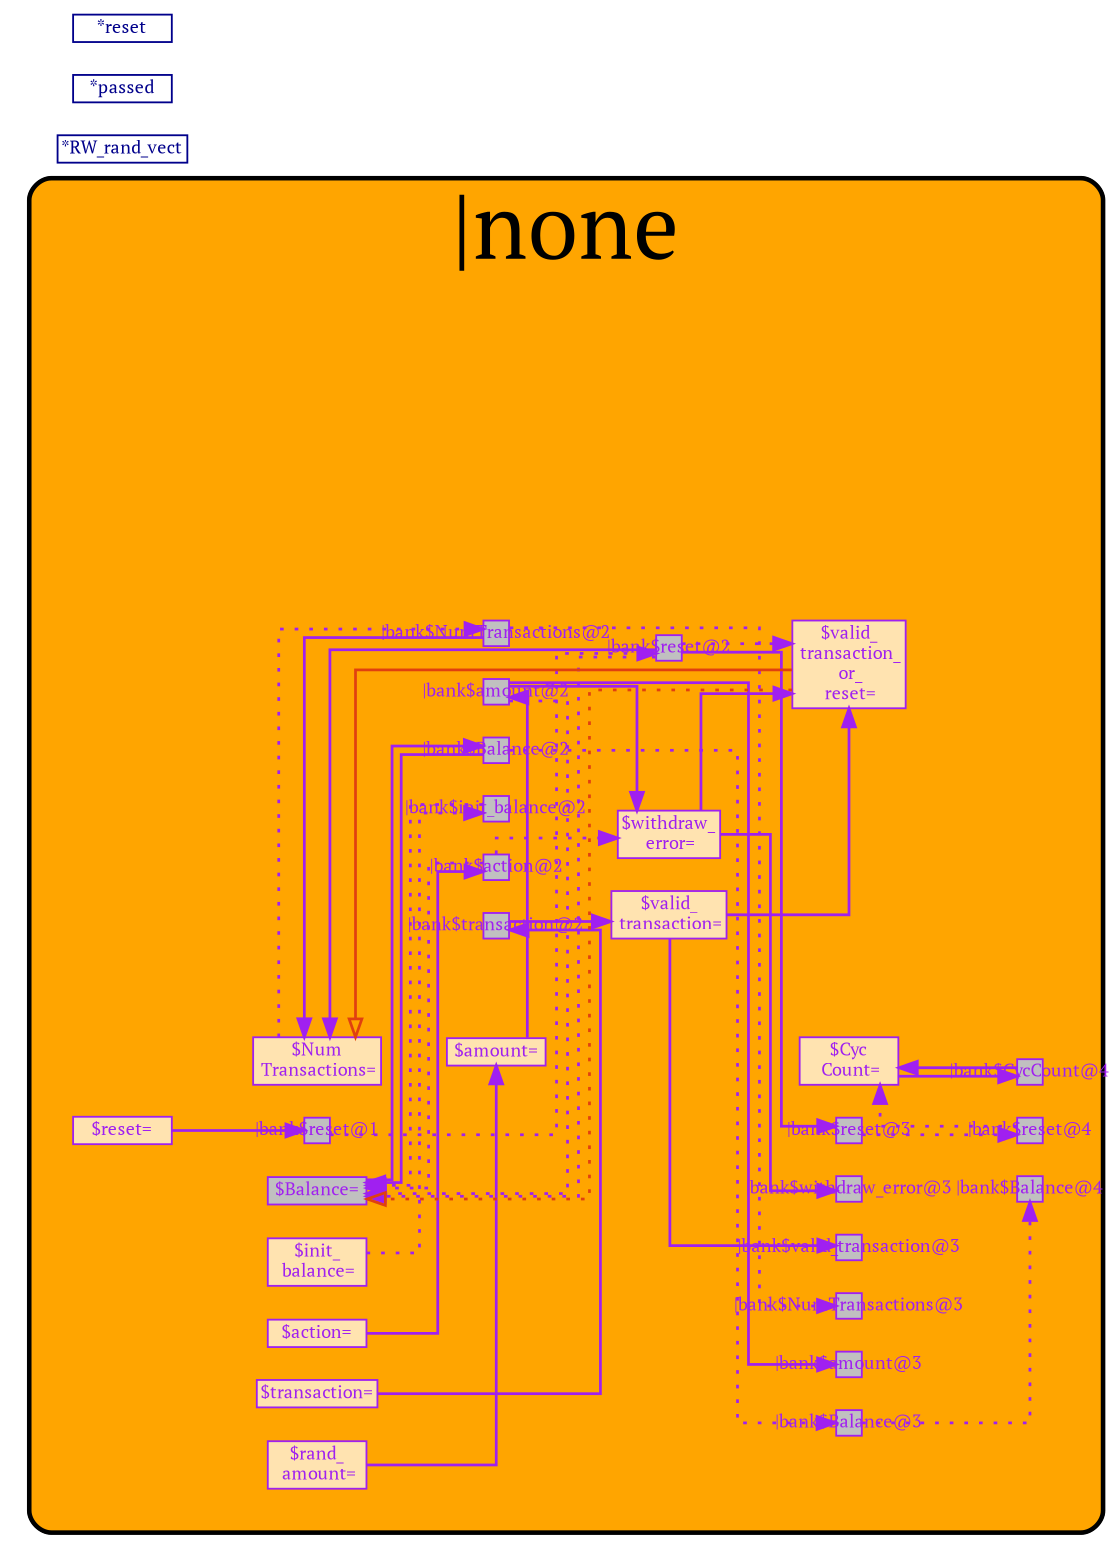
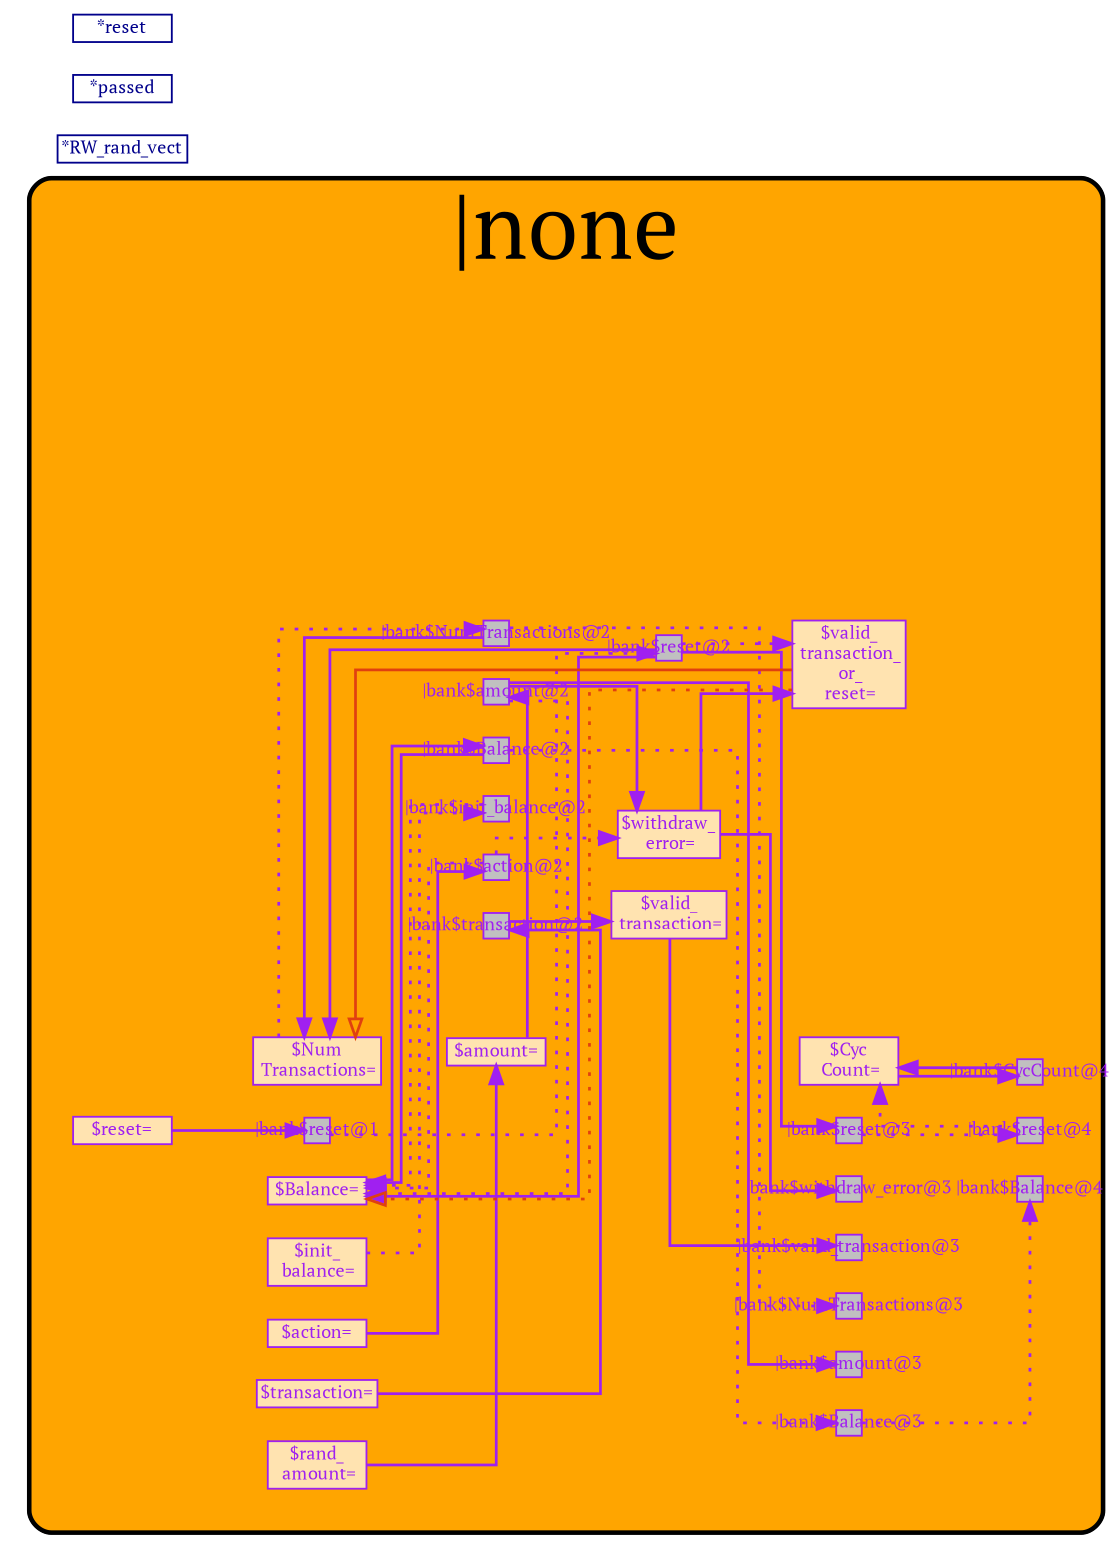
edge "$valid_ transaction=" -> "$valid_ transaction_ or_ reset=": removed
edge "|bank$reset@2" -> "$Balance=": style dotted -> solid
node "$Balance=": fillcolor grey -> #ffffffb0
